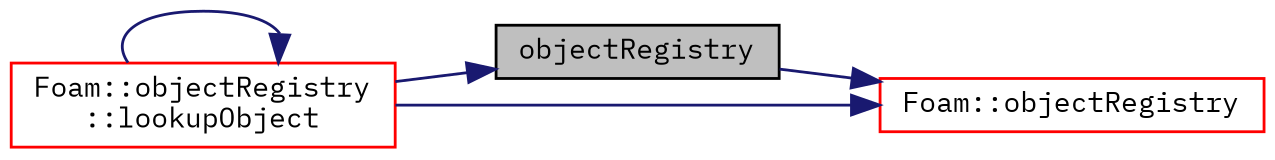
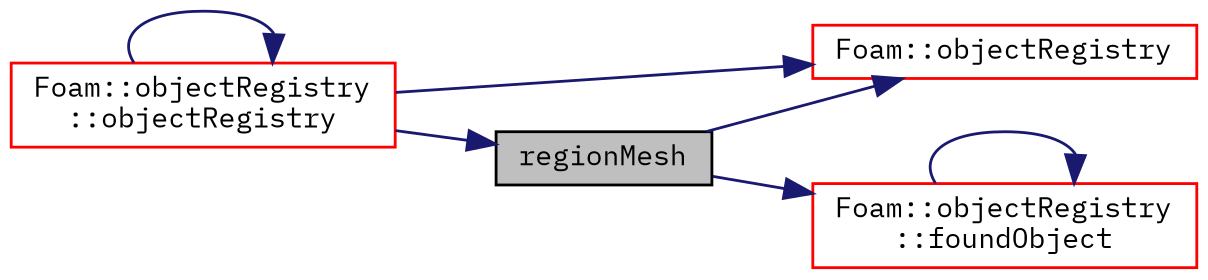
node "objectRegistry": label "objectRegistry" -> "regionMesh"
node "Foam::objectRegistry ::lookupObject": label "Foam::objectRegistry ::lookupObject" -> "Foam::objectRegistry ::objectRegistry"
node "Foam::objectRegistry ::foundObject": added
